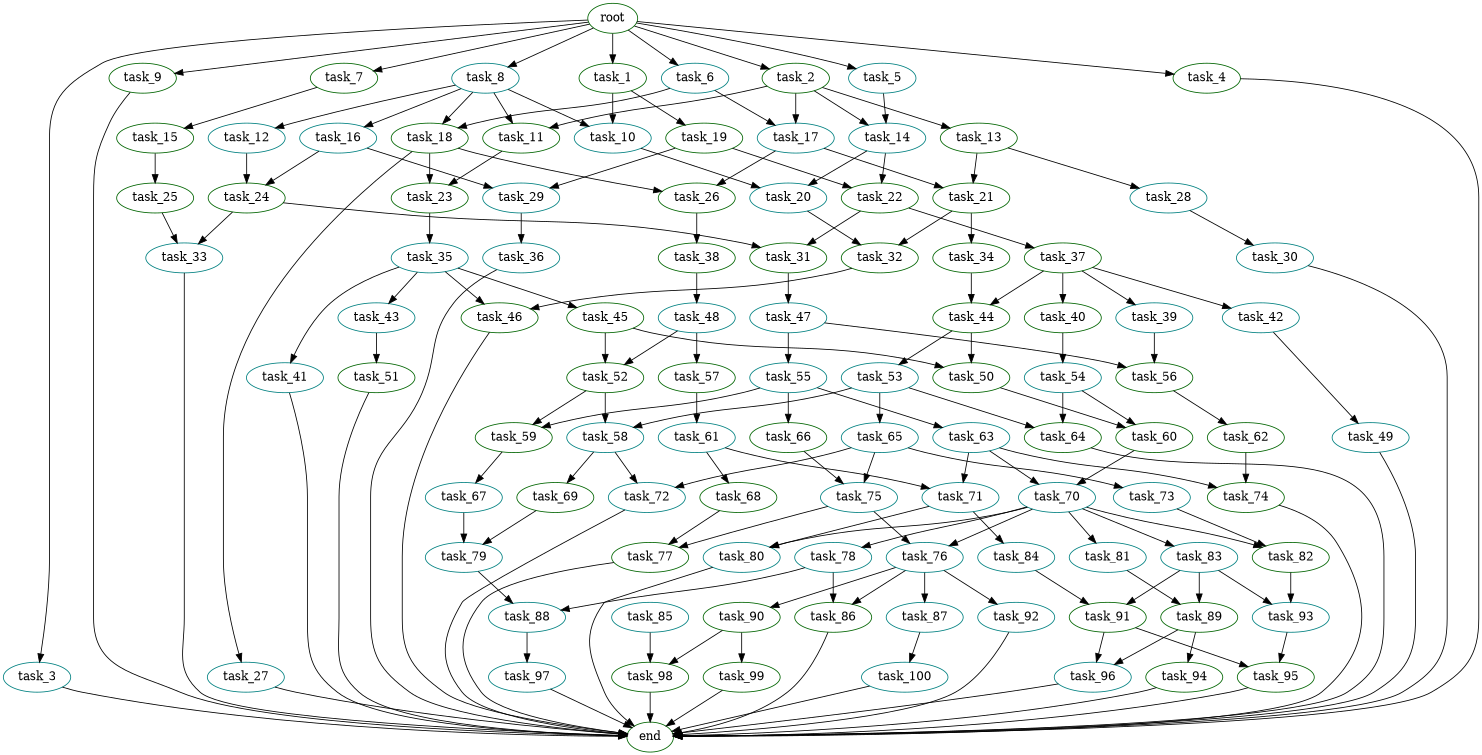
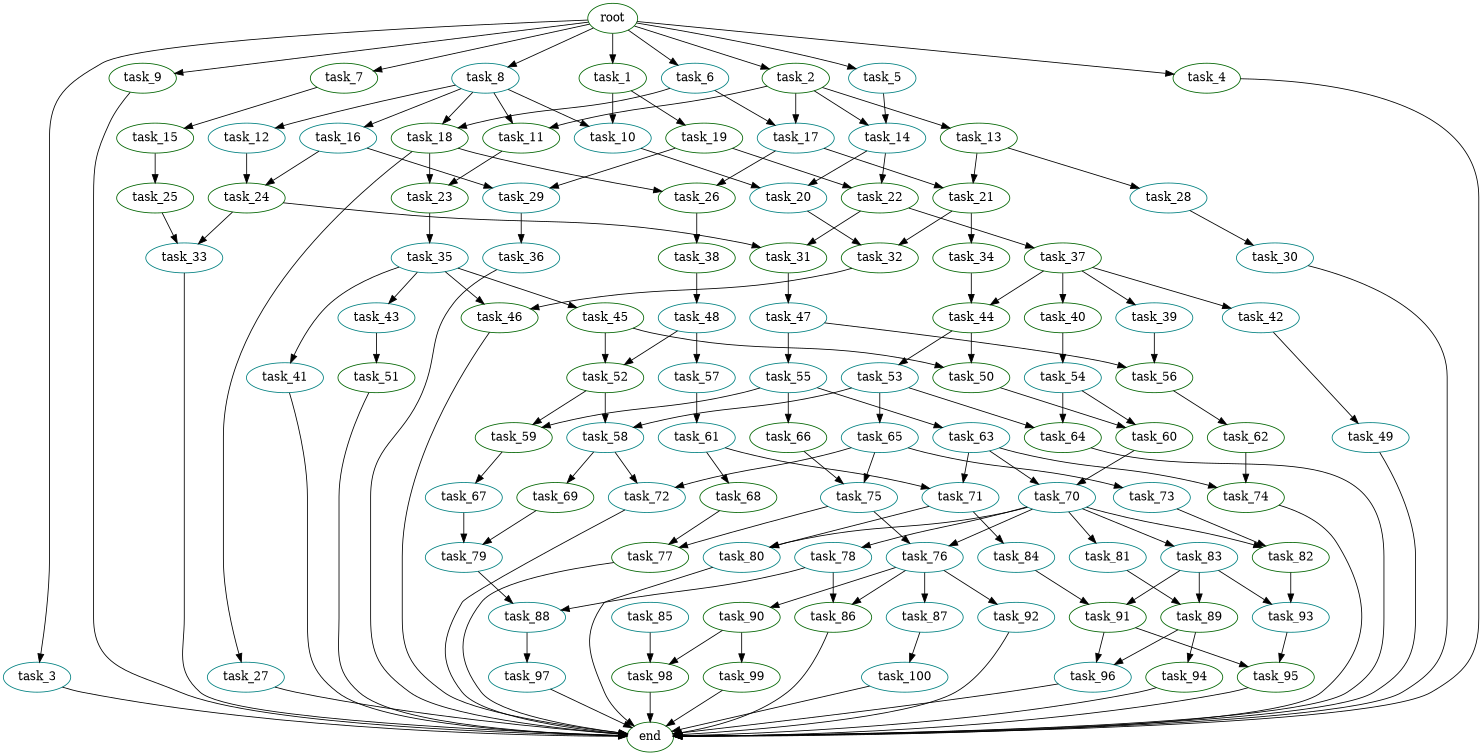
node "task_57": color darkgreen -> teal
